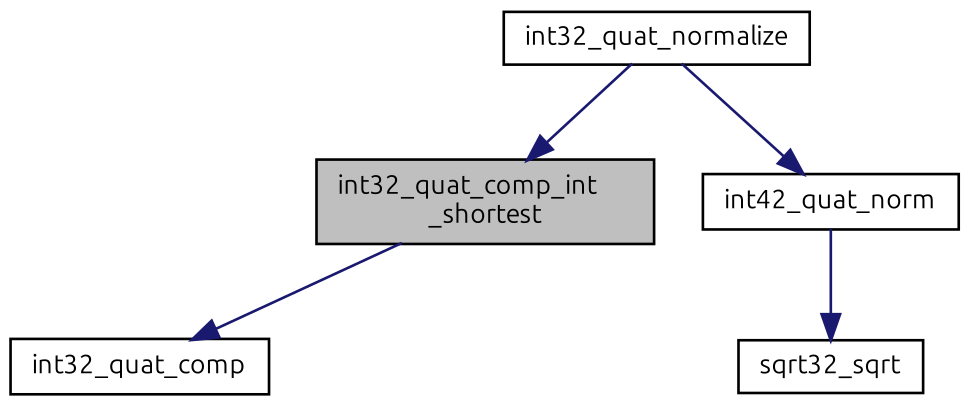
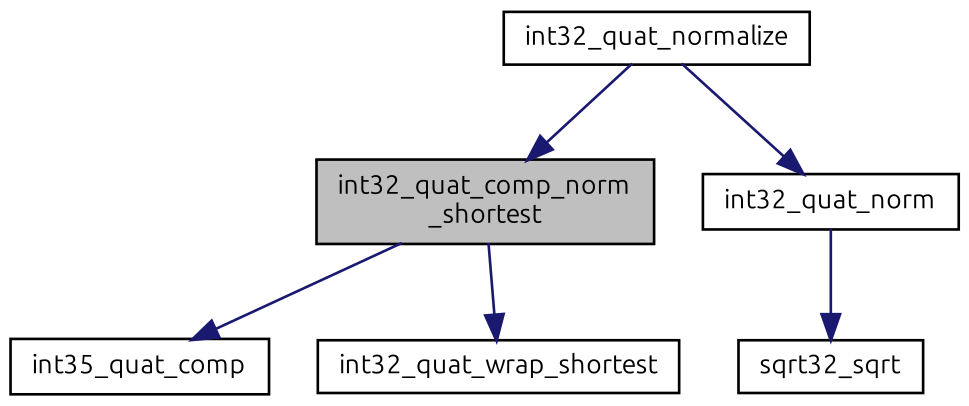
node "int32_quat_comp_int _shortest": label "int32_quat_comp_int _shortest" -> "int32_quat_comp_norm _shortest"
node "int42_quat_norm": label "int42_quat_norm" -> "int32_quat_norm"
node "int32_quat_comp": label "int32_quat_comp" -> "int35_quat_comp"
node "int32_quat_wrap_shortest": added
